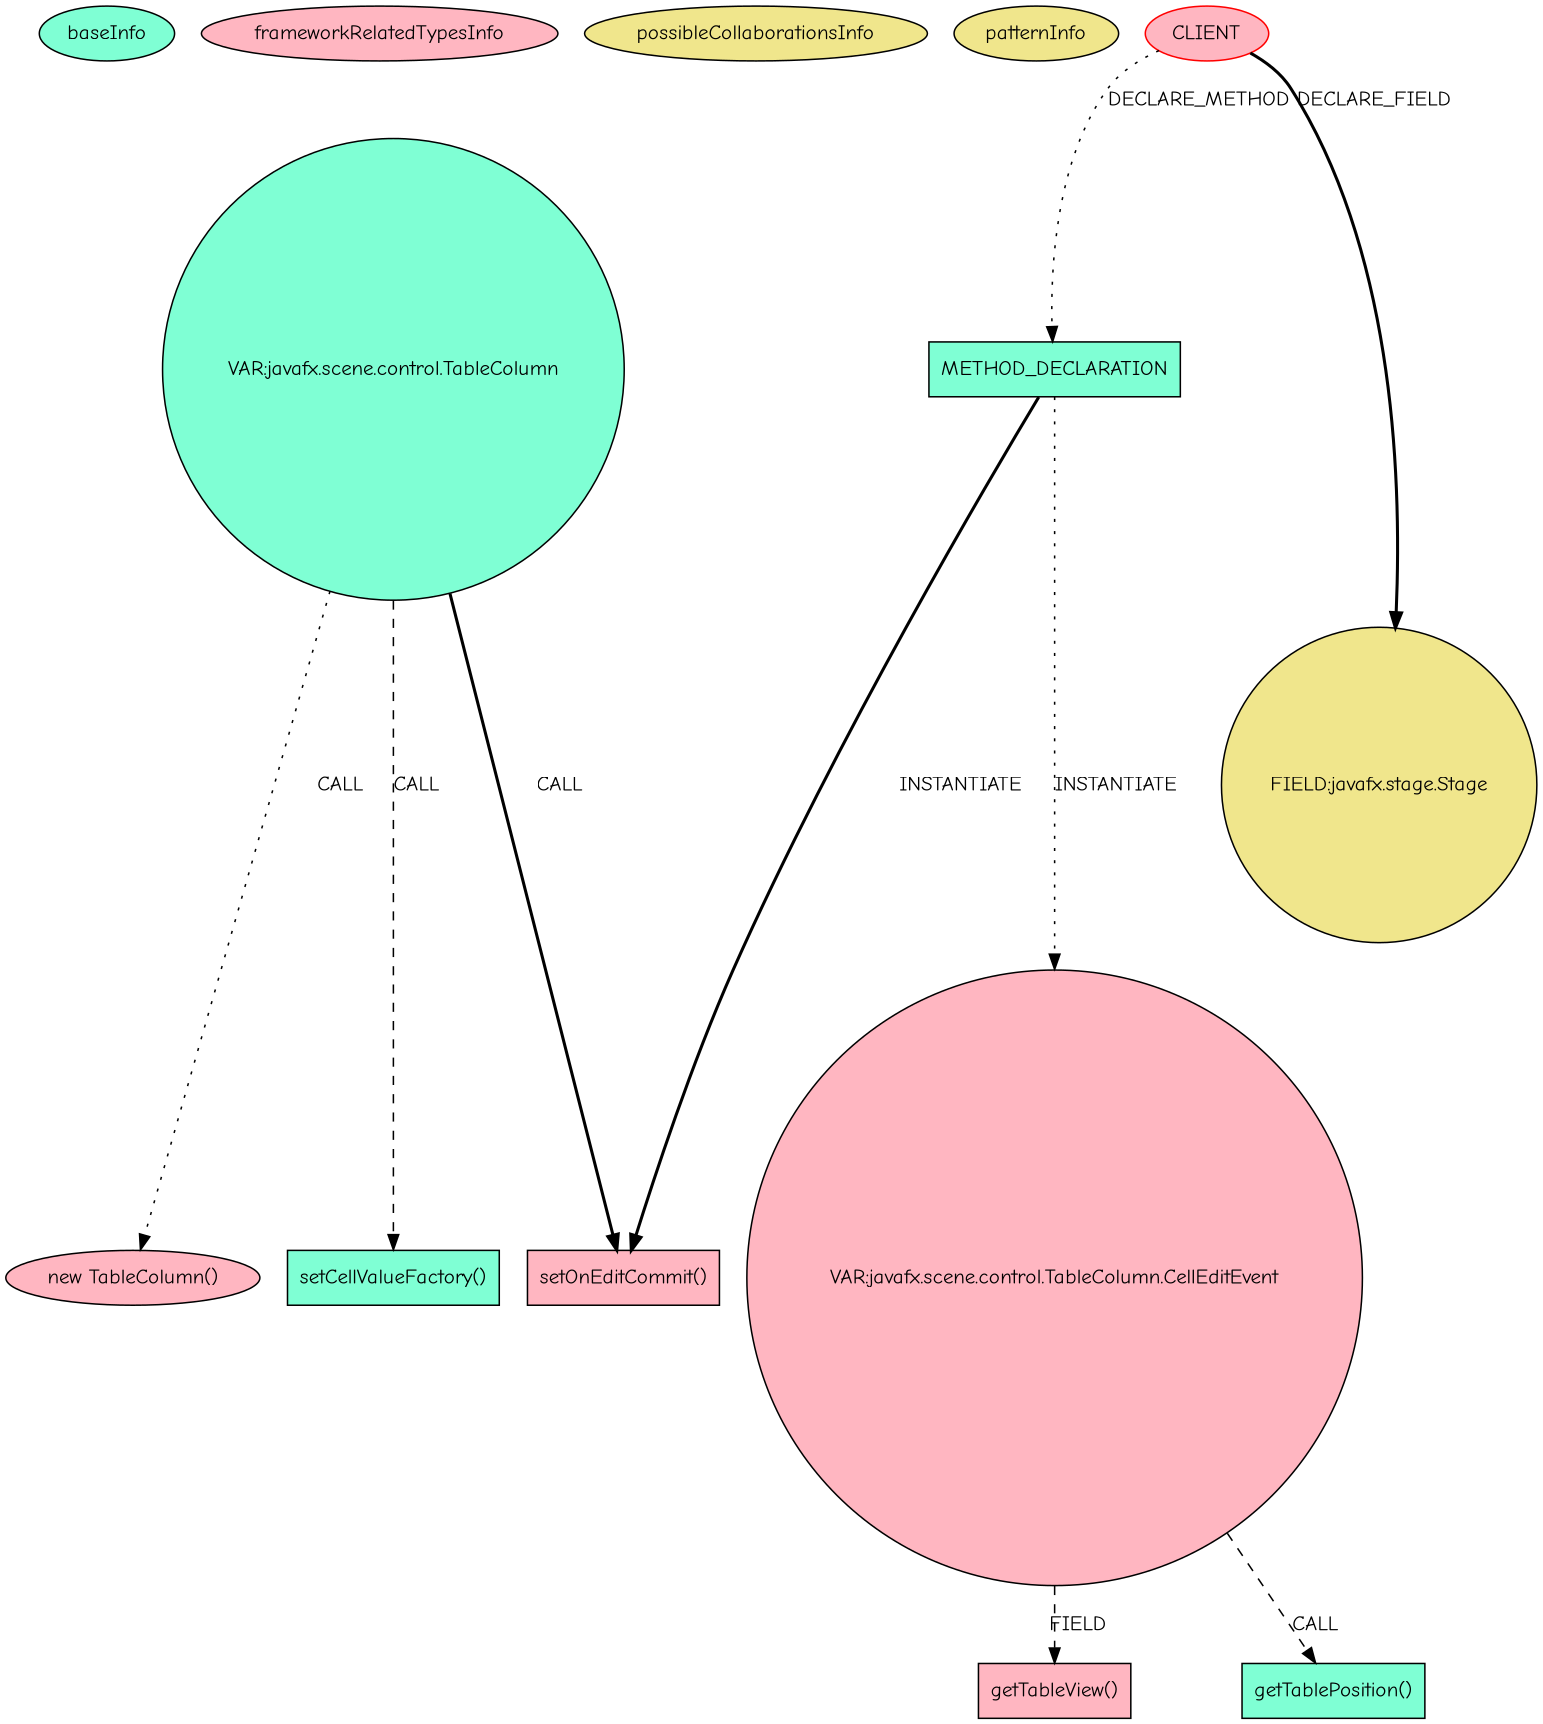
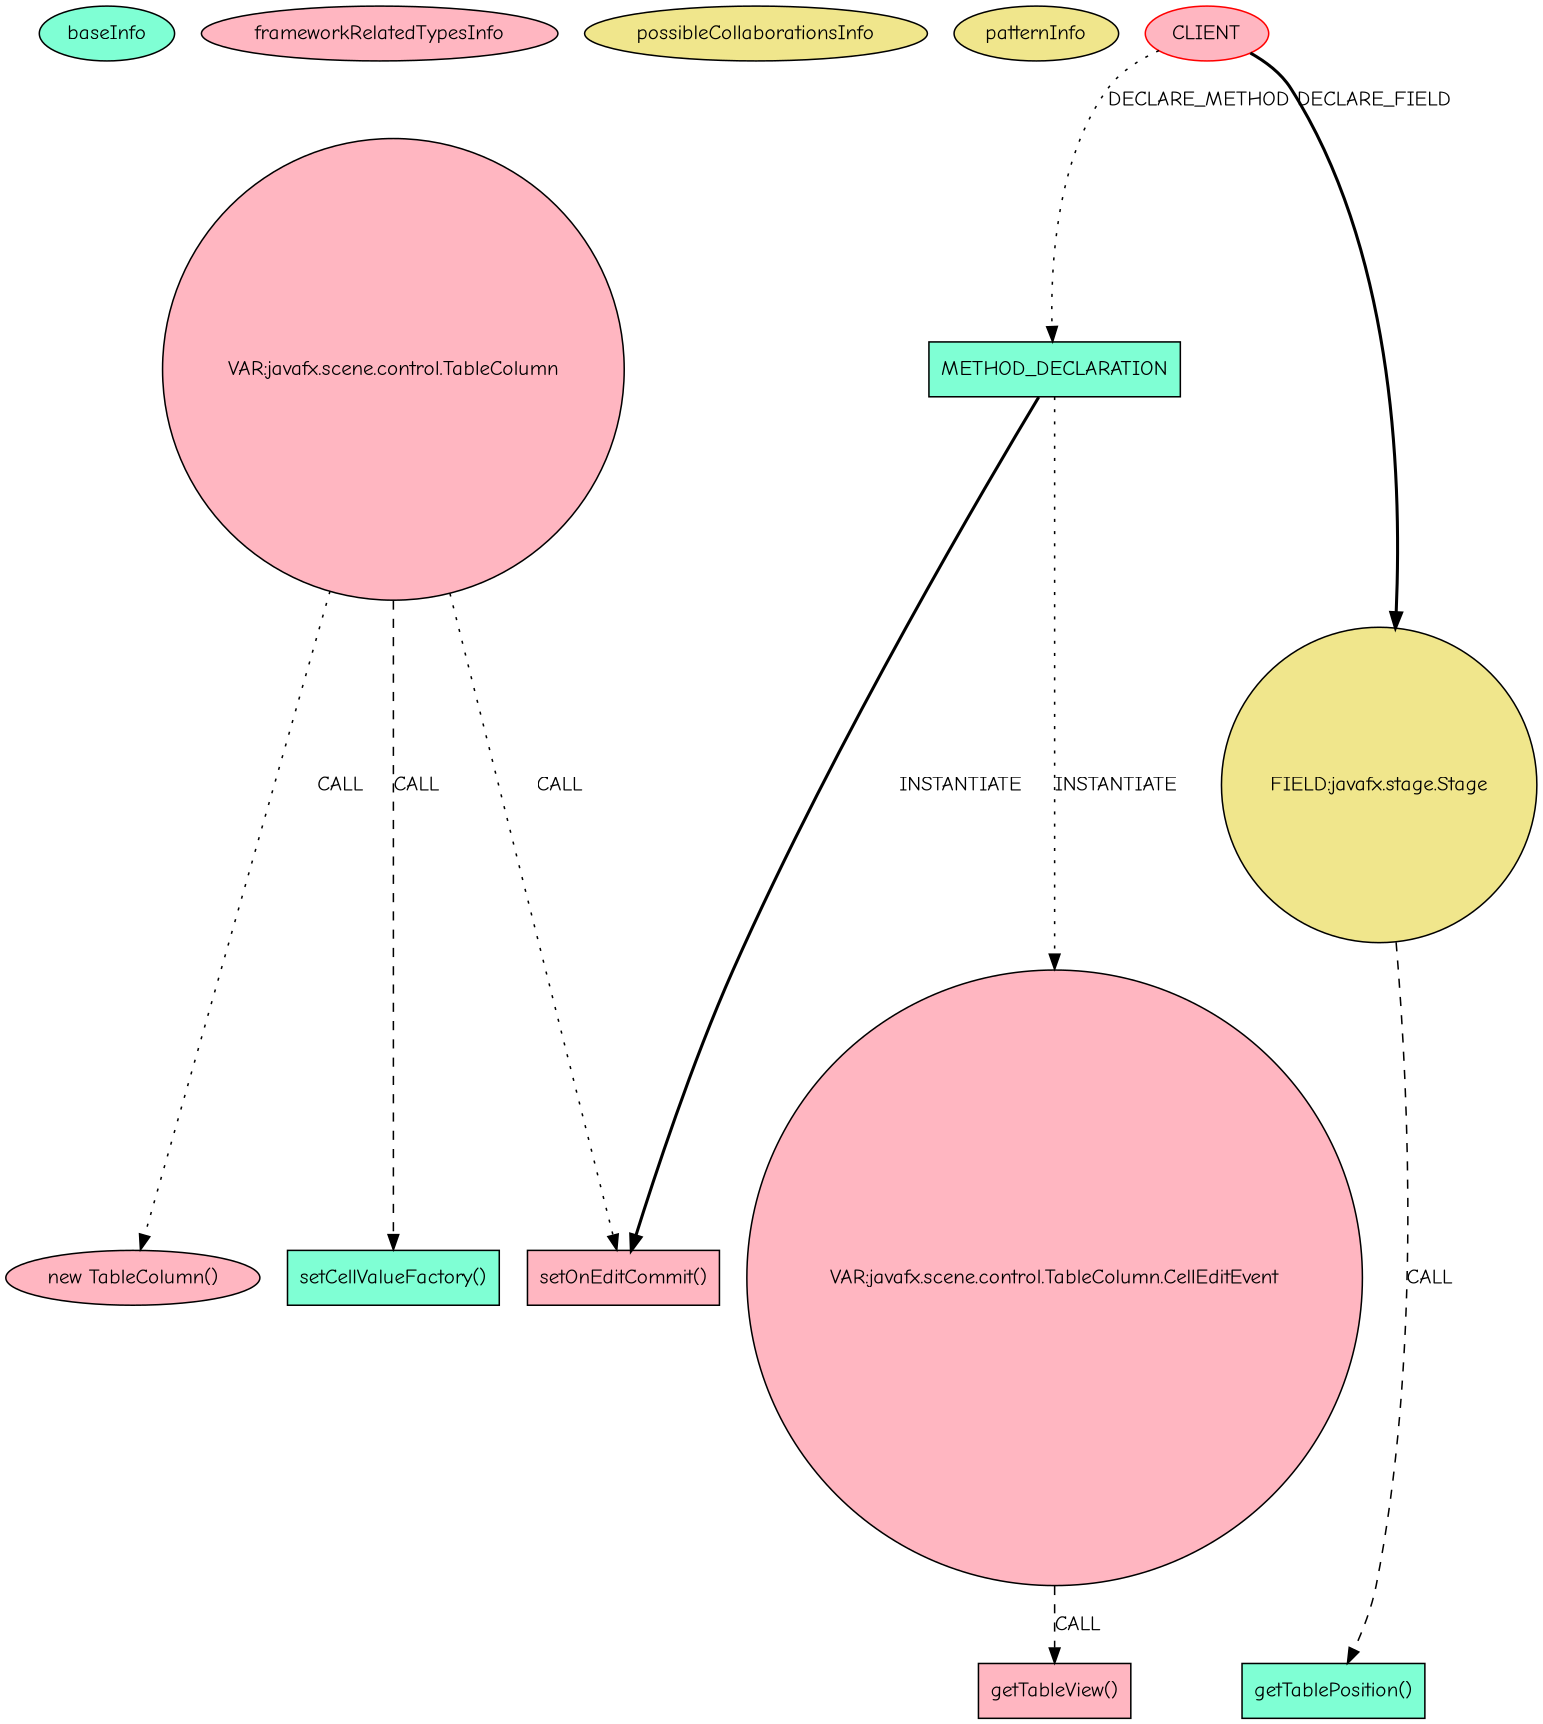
node "VAR:javafx.scene.control.TableColumn": fillcolor aquamarine -> lightpink
edge "VAR:javafx.scene.control.TableColumn" -> "setOnEditCommit()": style bold -> dotted
edge "VAR:javafx.scene.control.TableColumn.CellEditEvent" -> "getTablePosition()": now "FIELD:javafx.stage.Stage" -> "getTablePosition()"
edge "VAR:javafx.scene.control.TableColumn.CellEditEvent" -> "getTableView()": label "FIELD" -> "CALL"
